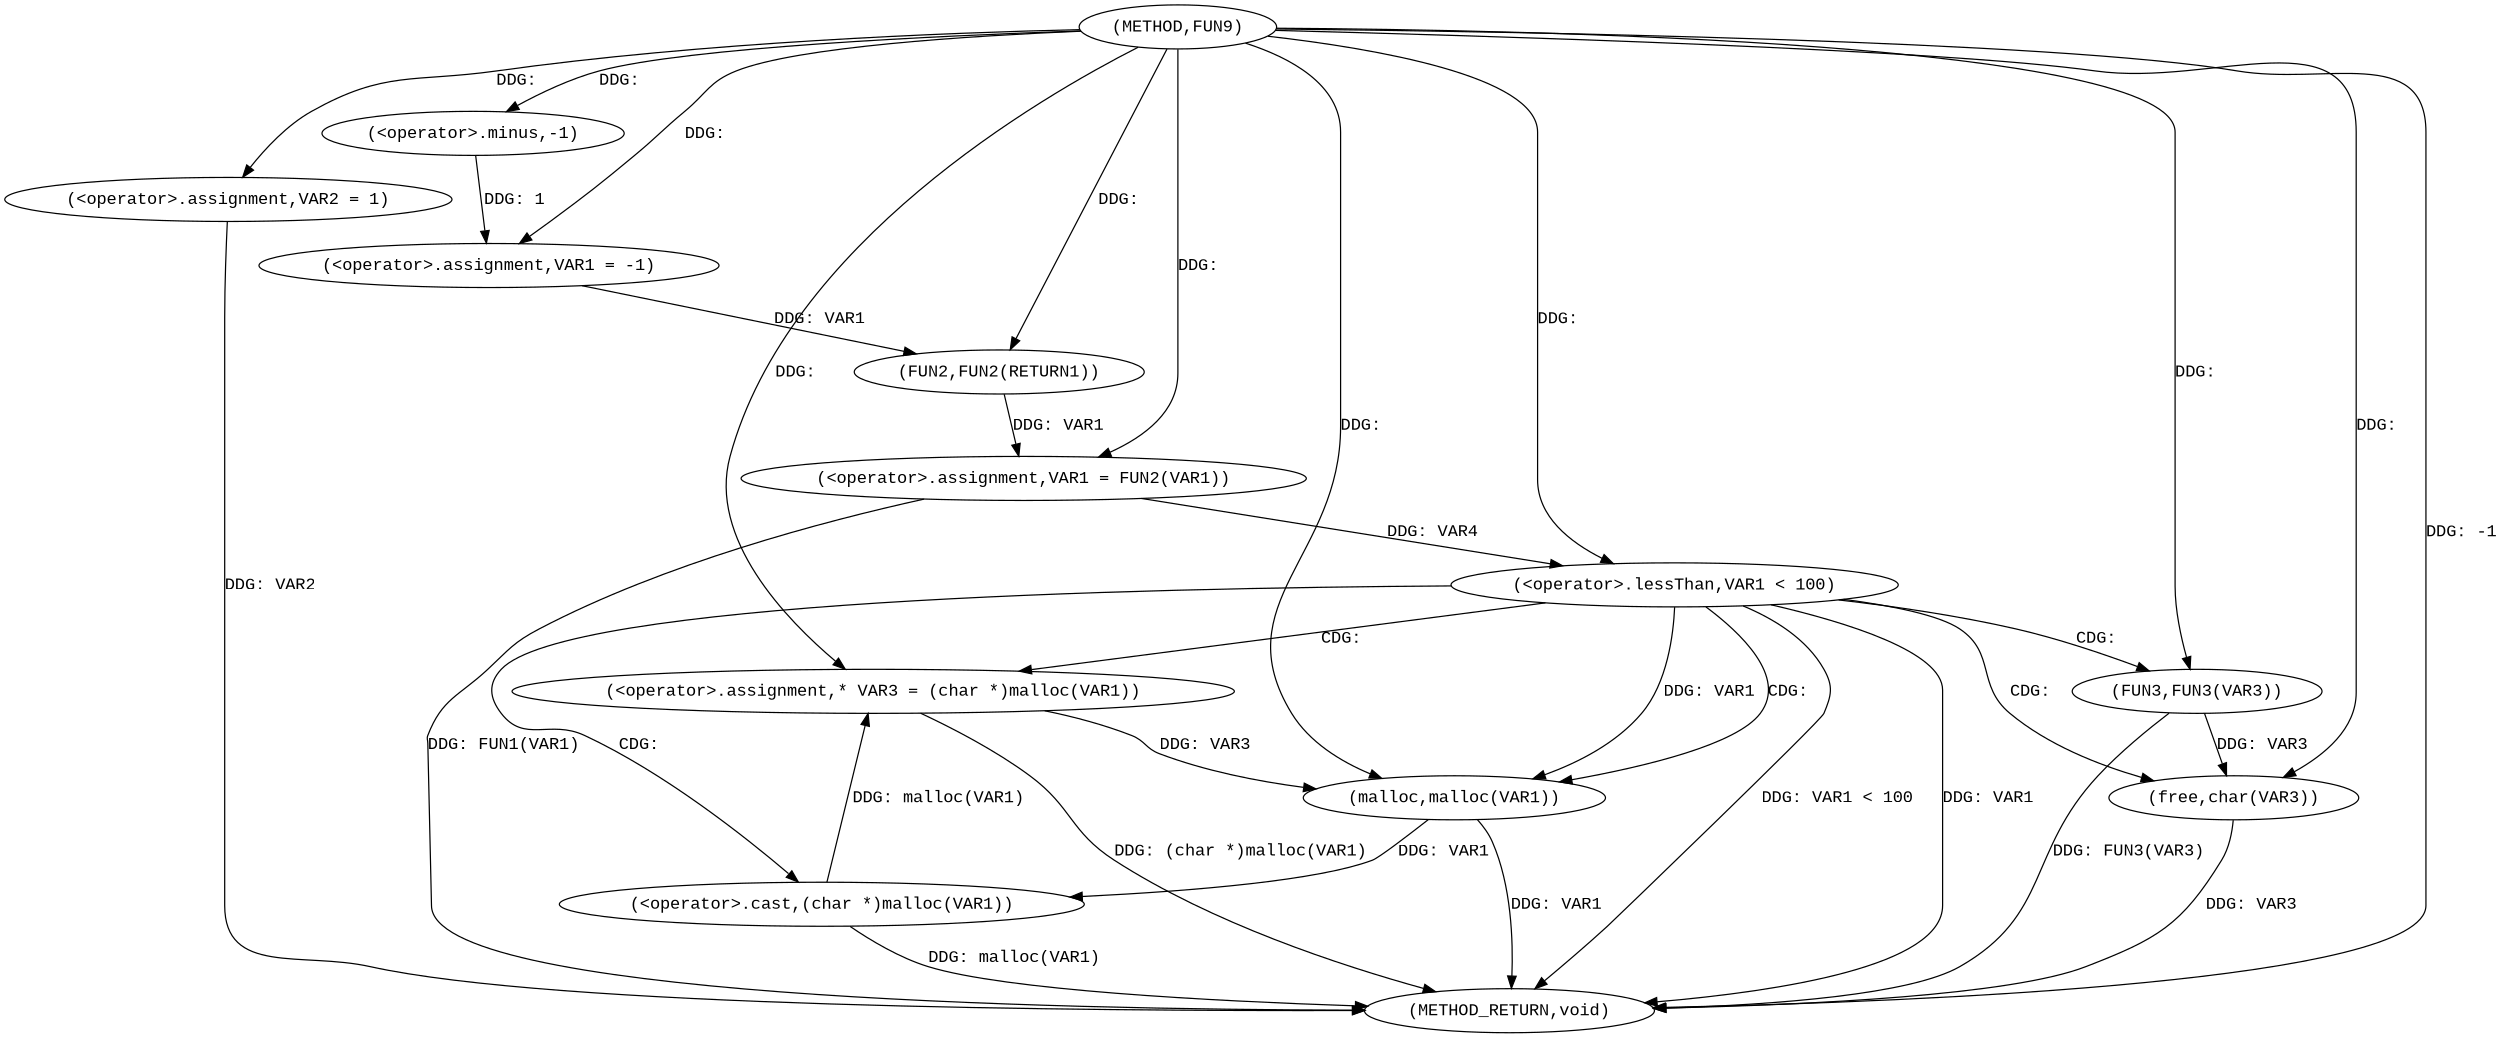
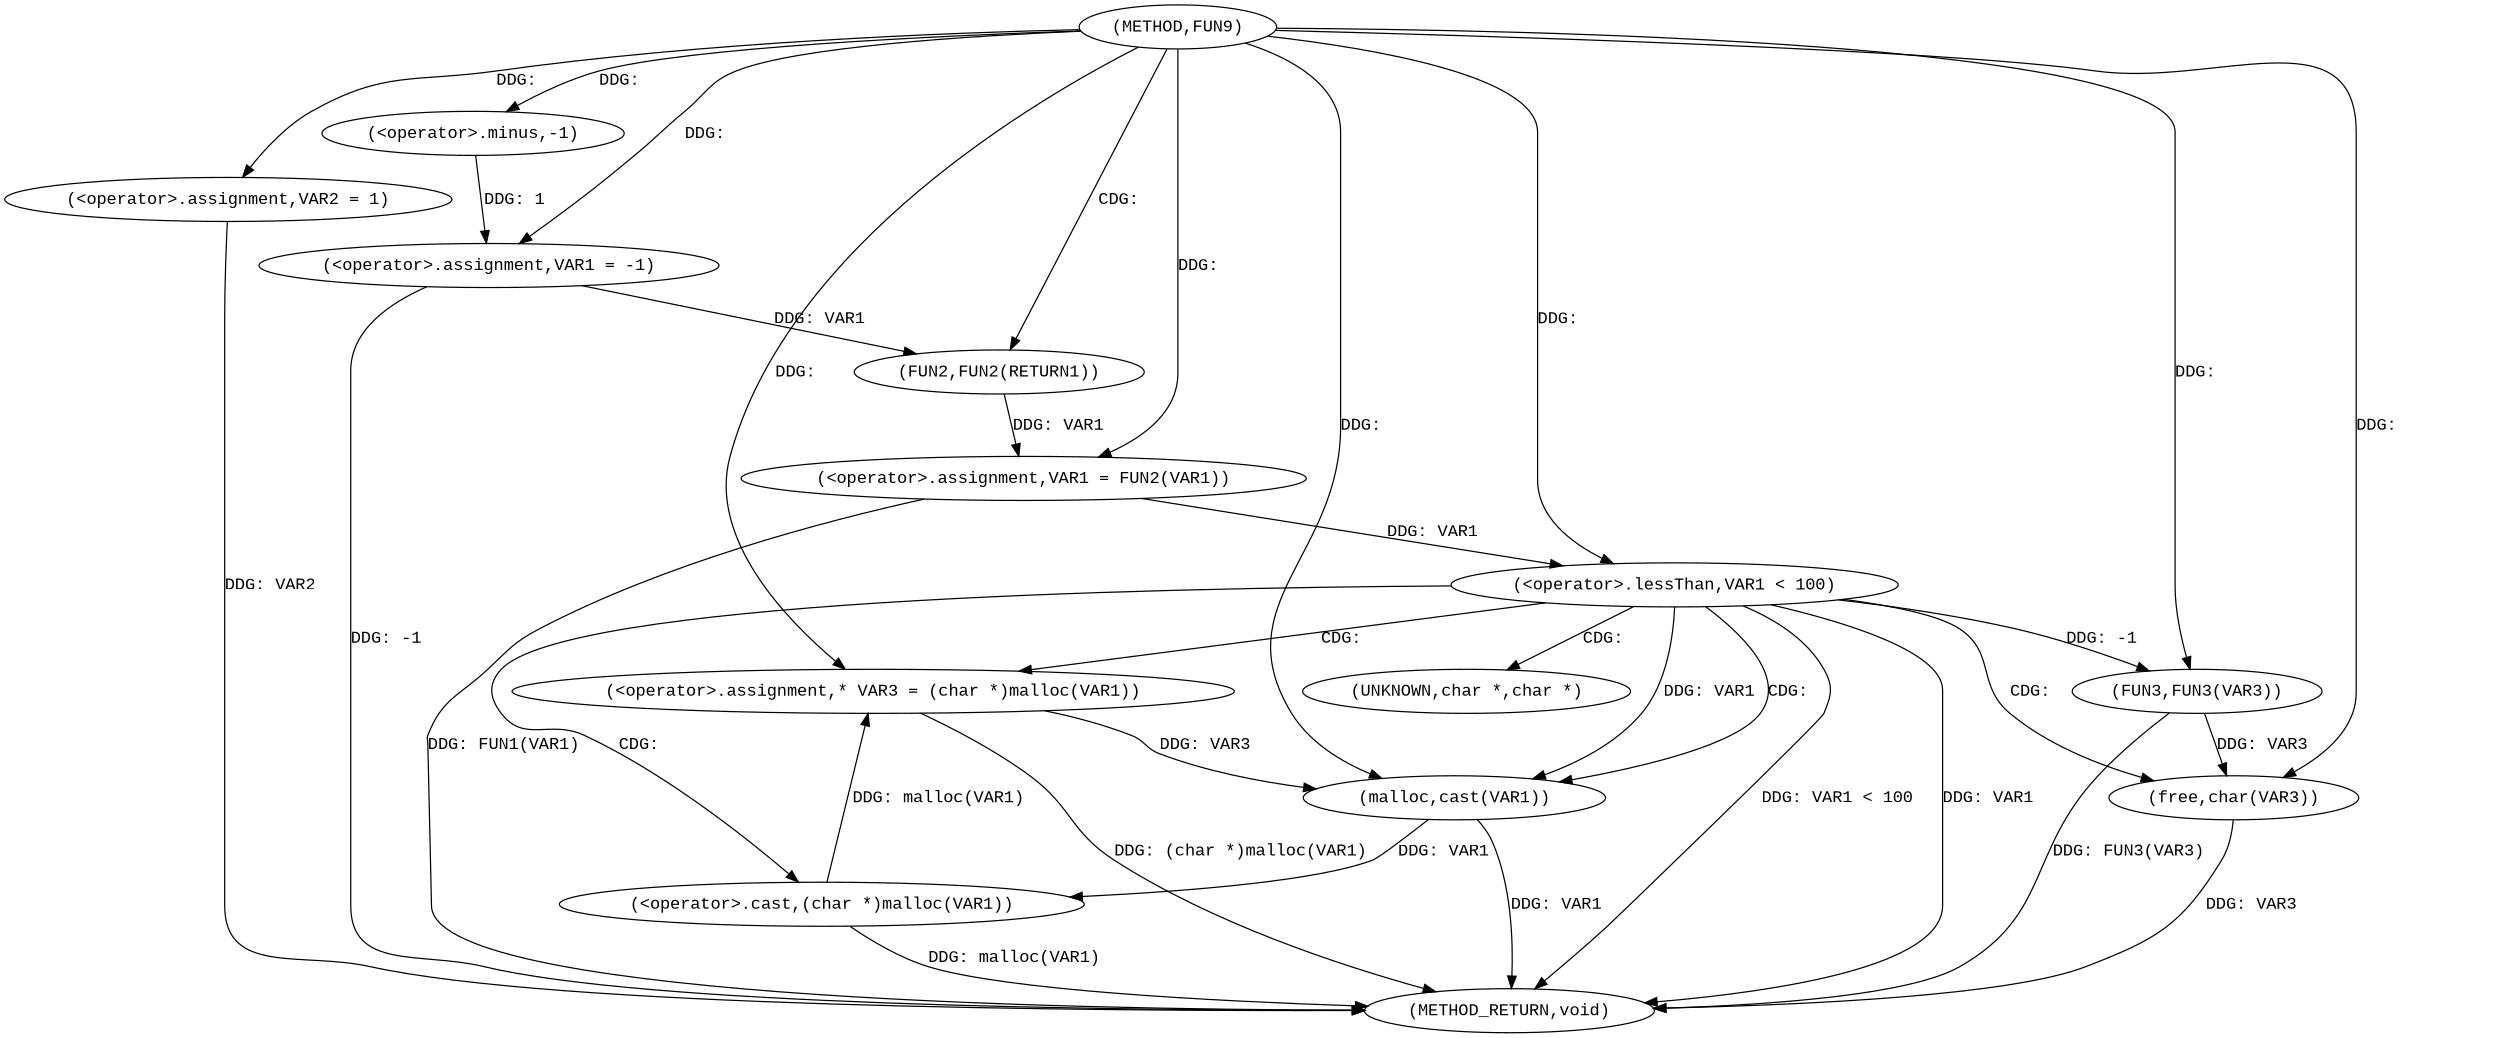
edge "(METHOD,FUN9)" -> "(FUN2,FUN2(RETURN1))": label "DDG: " -> "CDG: "
edge "(METHOD,FUN9)" -> "(METHOD_RETURN,void)": now "(<operator>.assignment,VAR1 = -1)" -> "(METHOD_RETURN,void)"
edge "(<operator>.assignment,VAR1 = FUN2(VAR1))" -> "(<operator>.lessThan,VAR1 < 100)": label "DDG: VAR4" -> "DDG: VAR1"
edge "(<operator>.lessThan,VAR1 < 100)" -> "(FUN3,FUN3(VAR3))": label "CDG: " -> "DDG: -1"
node "(UNKNOWN,char *,char *)": added
node "(malloc,malloc(VAR1))": label "(malloc,malloc(VAR1))" -> "(malloc,cast(VAR1))"
